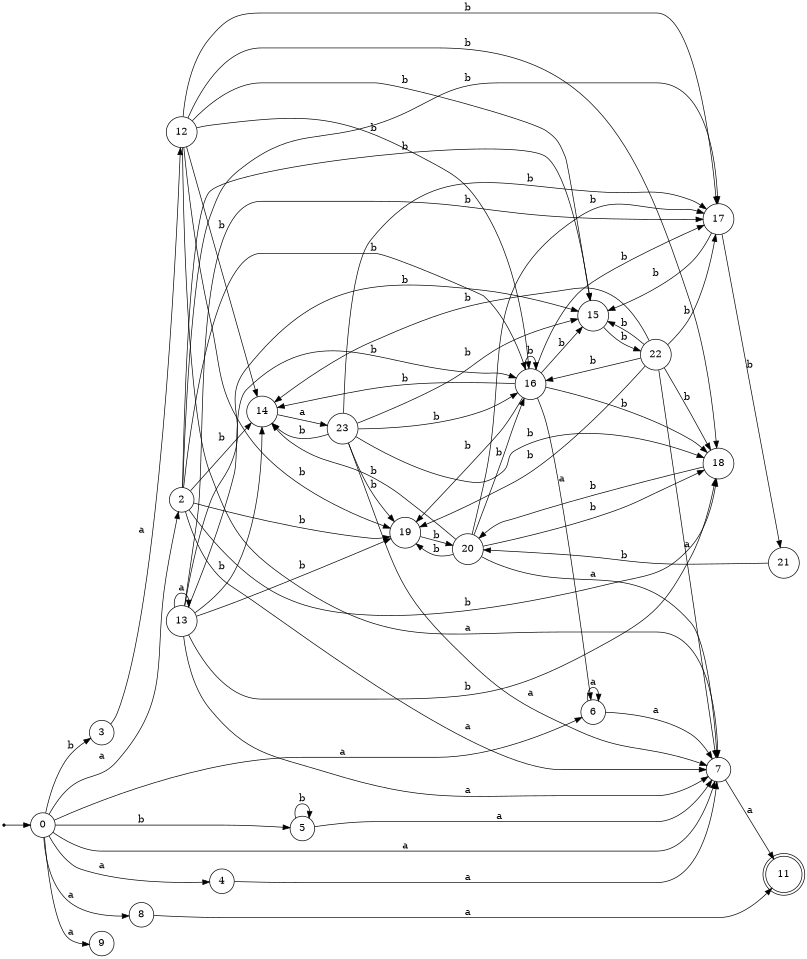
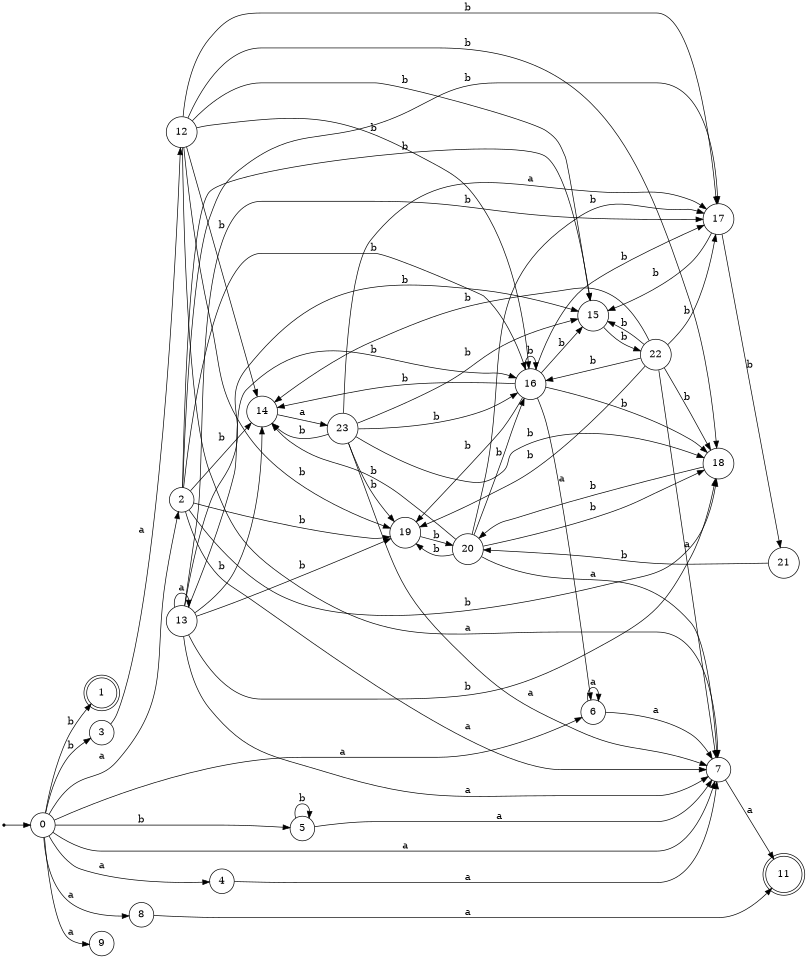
edge "23" -> "17": label "b" -> "a"
node "1": added
